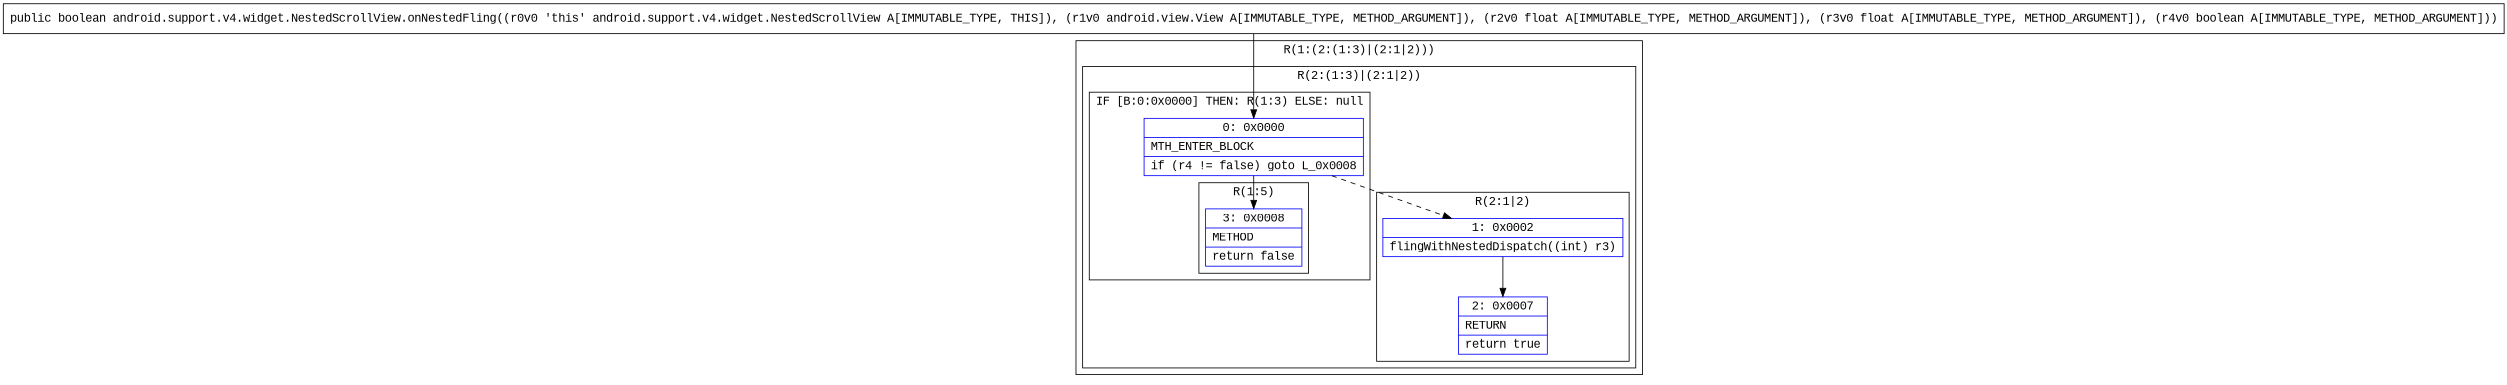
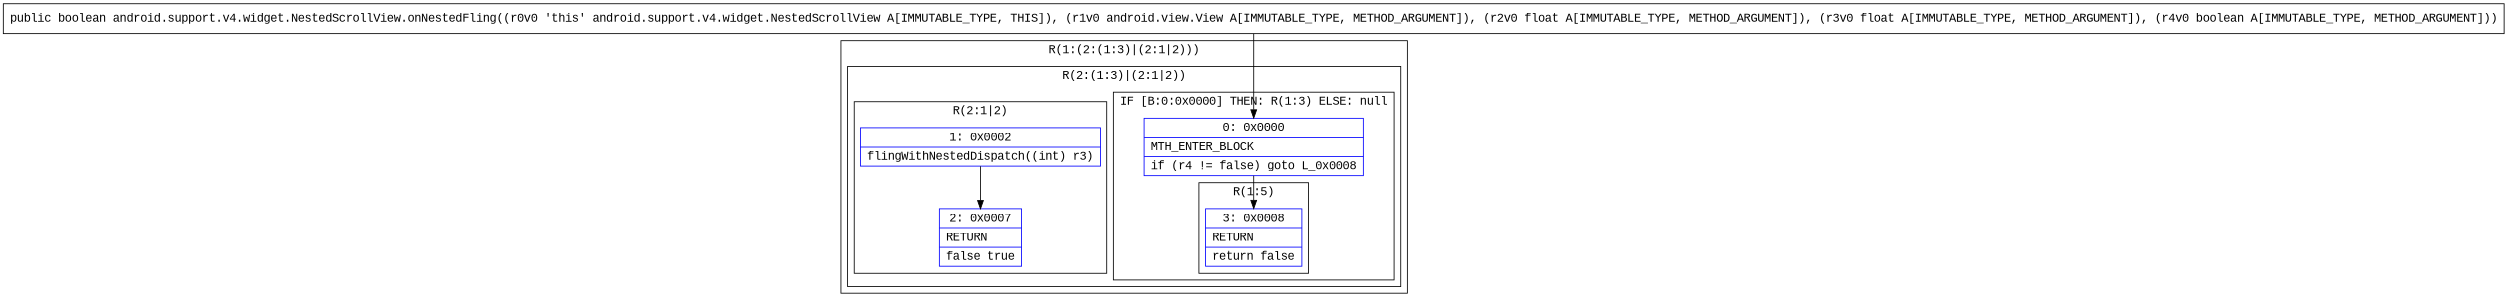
edge "0: 0x0000" -> "1: 0x0002": removed
node "3: 0x0008": text "METHOD" -> "RETURN"
node "2: 0x0007": text "return true" -> "false true"
